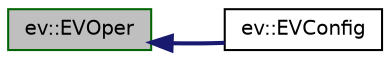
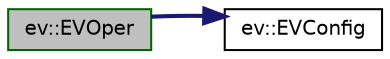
edge "ev::EVConfig" -> "ev::EVOper": reversed
